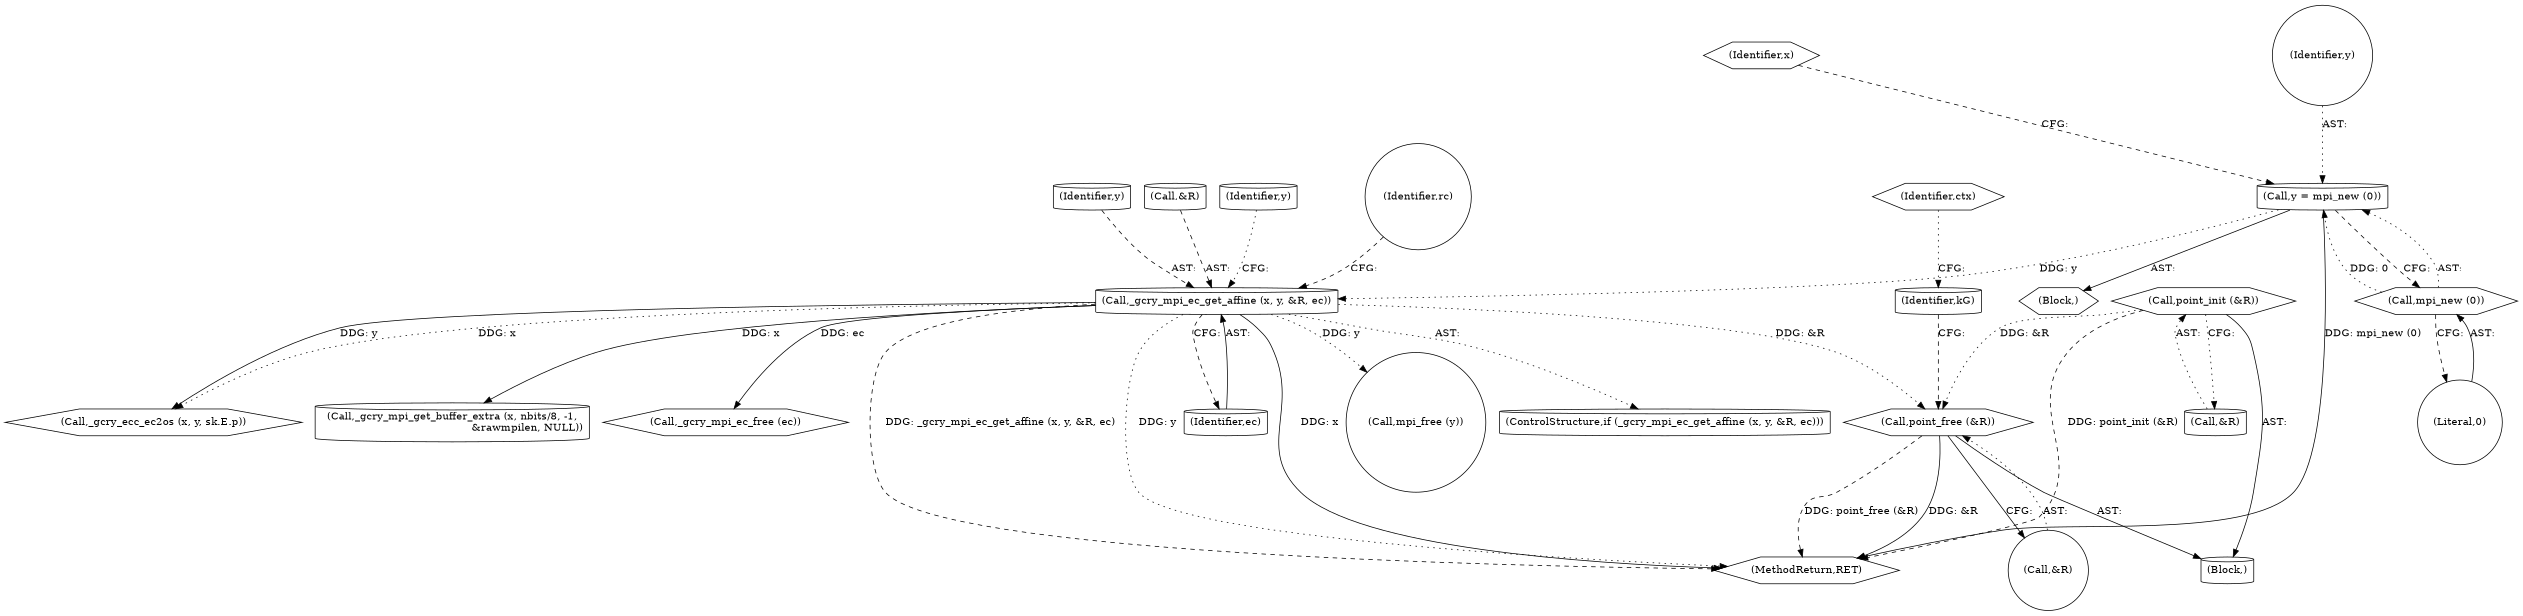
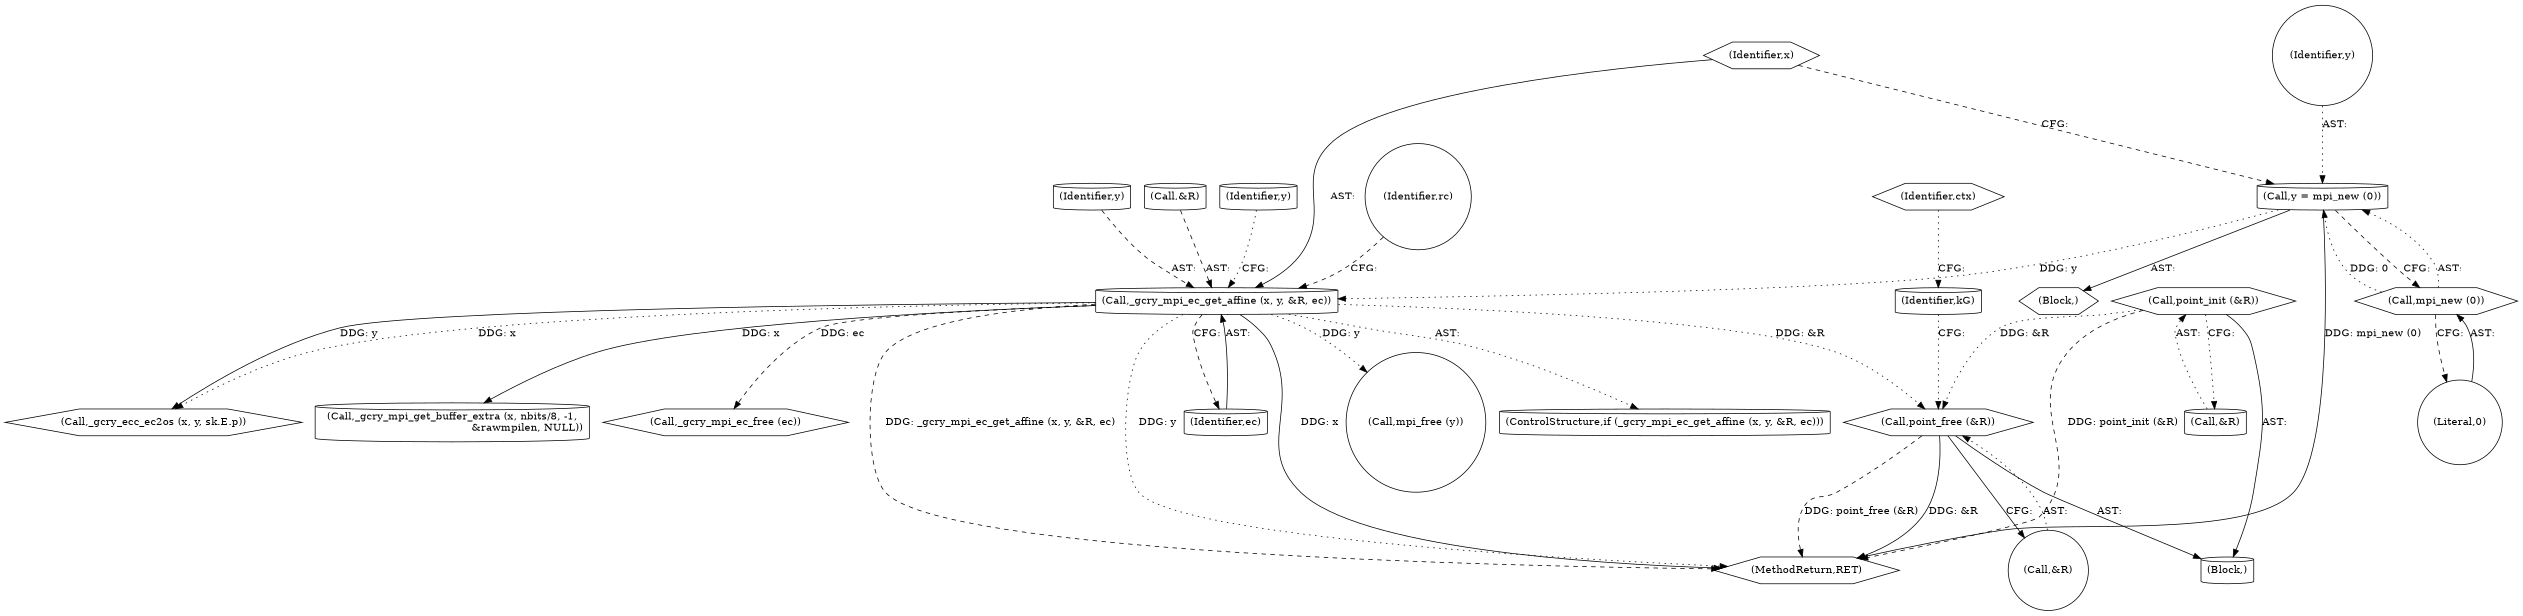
edge "(Identifier,x)" -> "(Call,_gcry_mpi_ec_get_affine (x, y, &R, ec))": added, label "AST:"
edge "(Call,_gcry_mpi_ec_get_affine (x, y, &R, ec))" -> "(Call,_gcry_mpi_ec_free (ec))": style solid -> dashed
edge "(Identifier,kG)" -> "(Call,point_free (&R))": style dashed -> dotted
